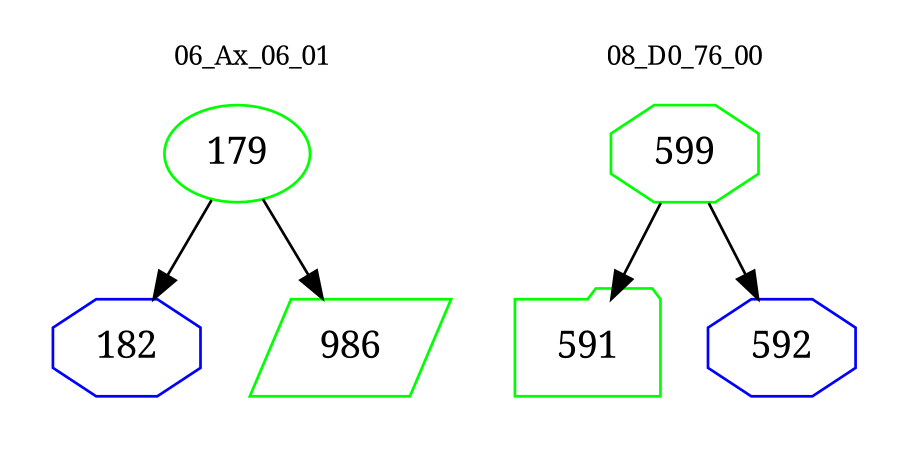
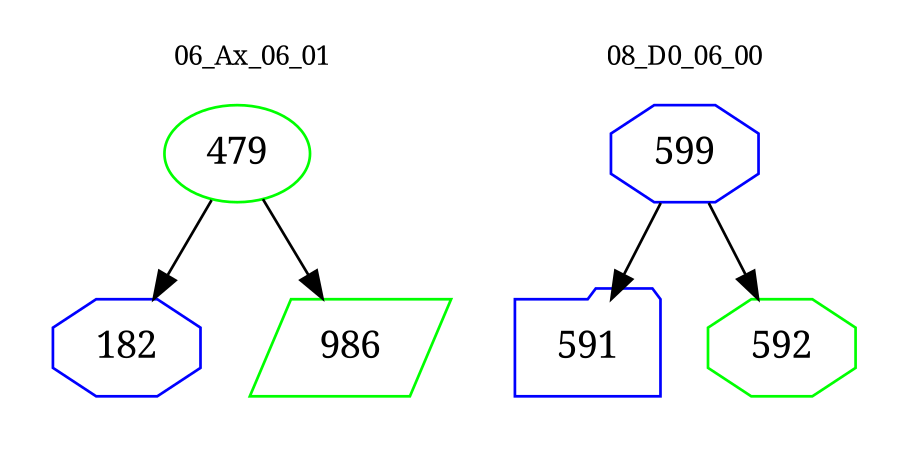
cluster "08_D0_76_00": label "08_D0_76_00" -> "08_D0_06_00"
node "179": label "179" -> "479"
node "599": color green -> blue
node "591": color green -> blue
node "592": color blue -> green
